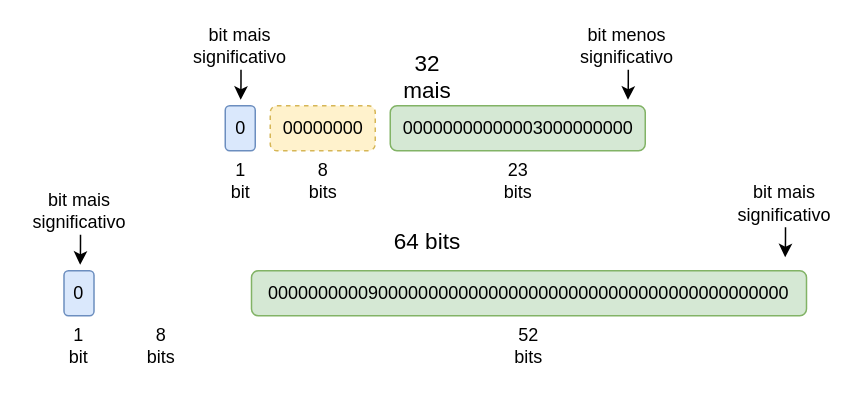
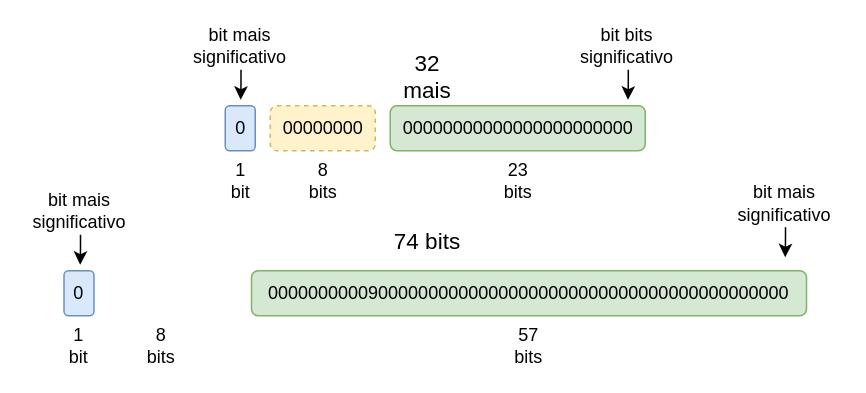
node "bit menos significativo": label "bit menos significativo" -> "bit bits significativo"
node "00000000000003000000000": label "00000000000003000000000" -> "00000000000000000000000"
node "64 bits": label "64 bits" -> "74 bits"
node "52 bits": label "52 bits" -> "57 bits"
